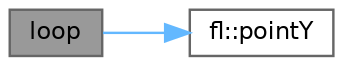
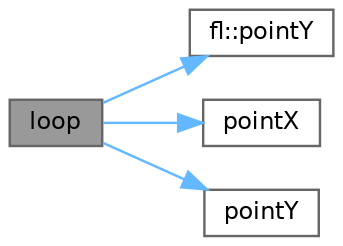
node "pointX": added
node "pointY": added
